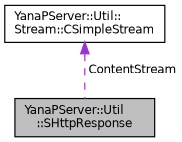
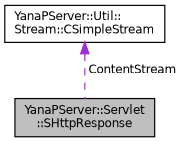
node "YanaPServer::Util ::SHttpResponse": label "YanaPServer::Util ::SHttpResponse" -> "YanaPServer::Servlet ::SHttpResponse"
